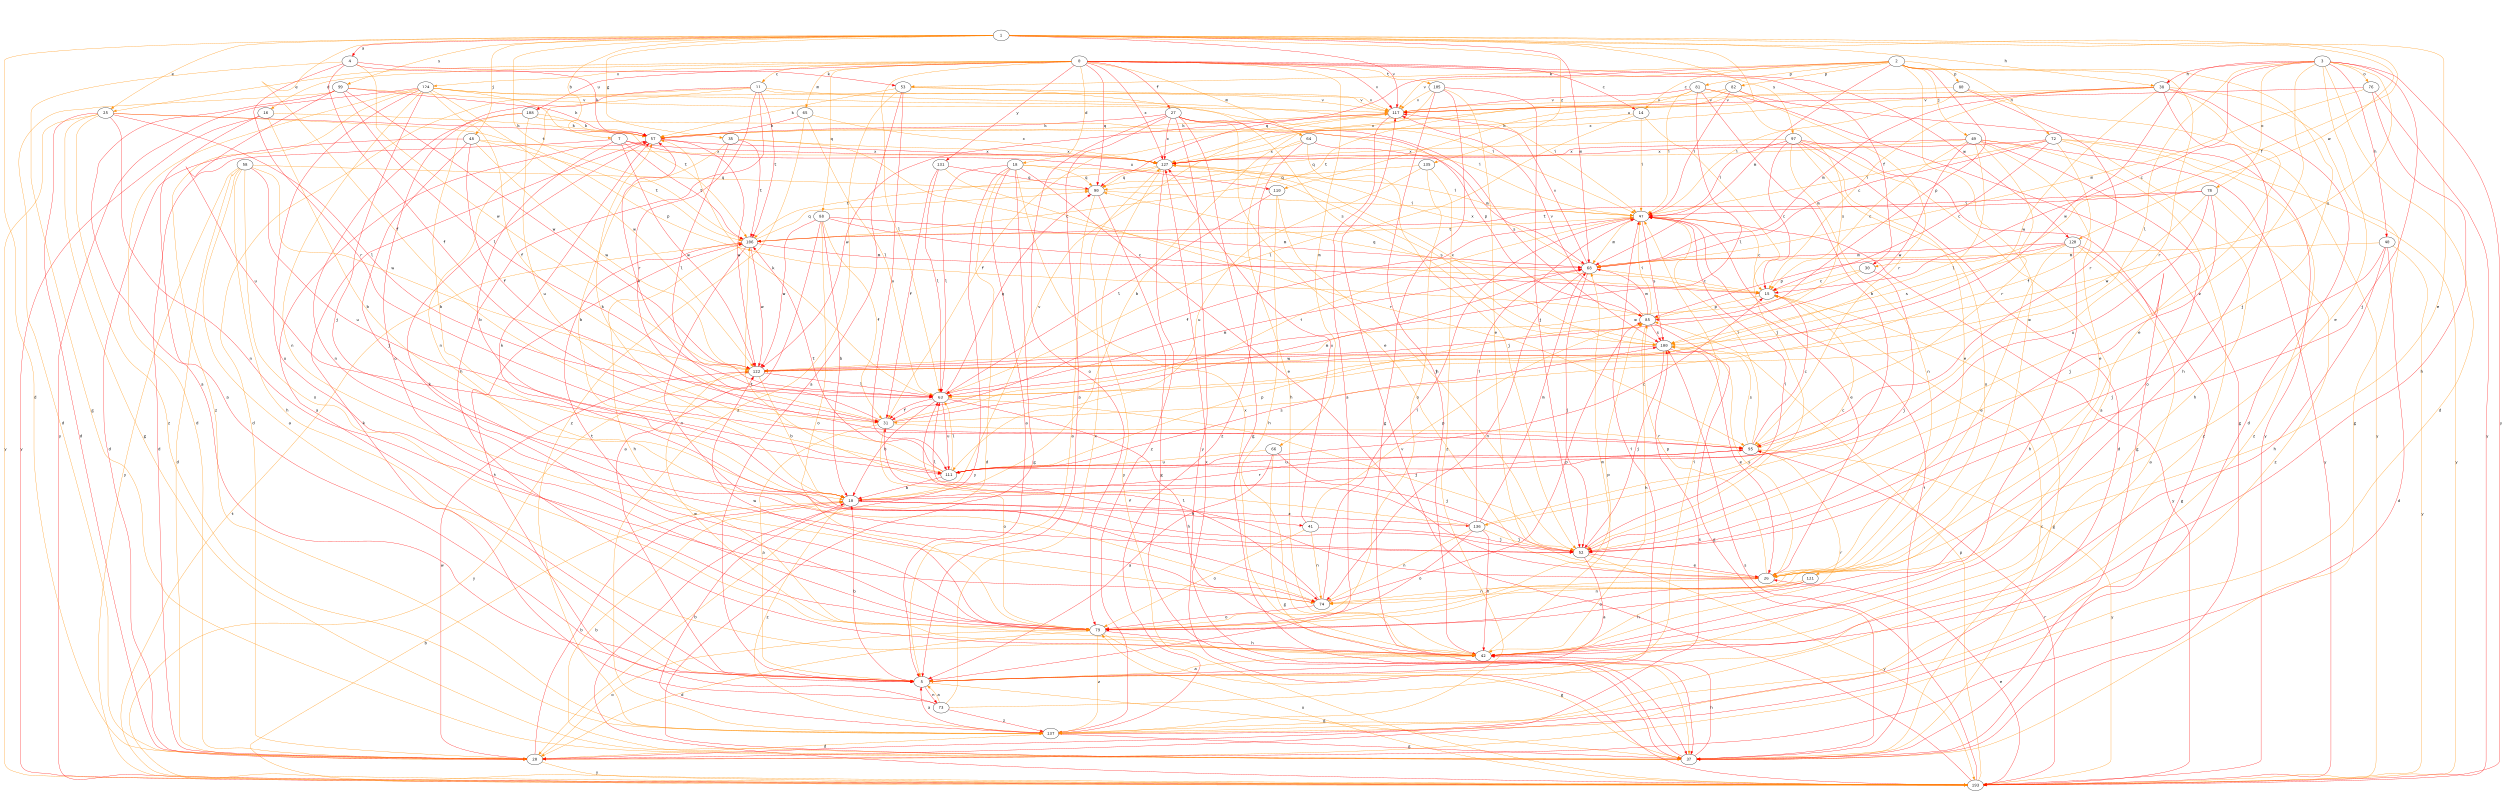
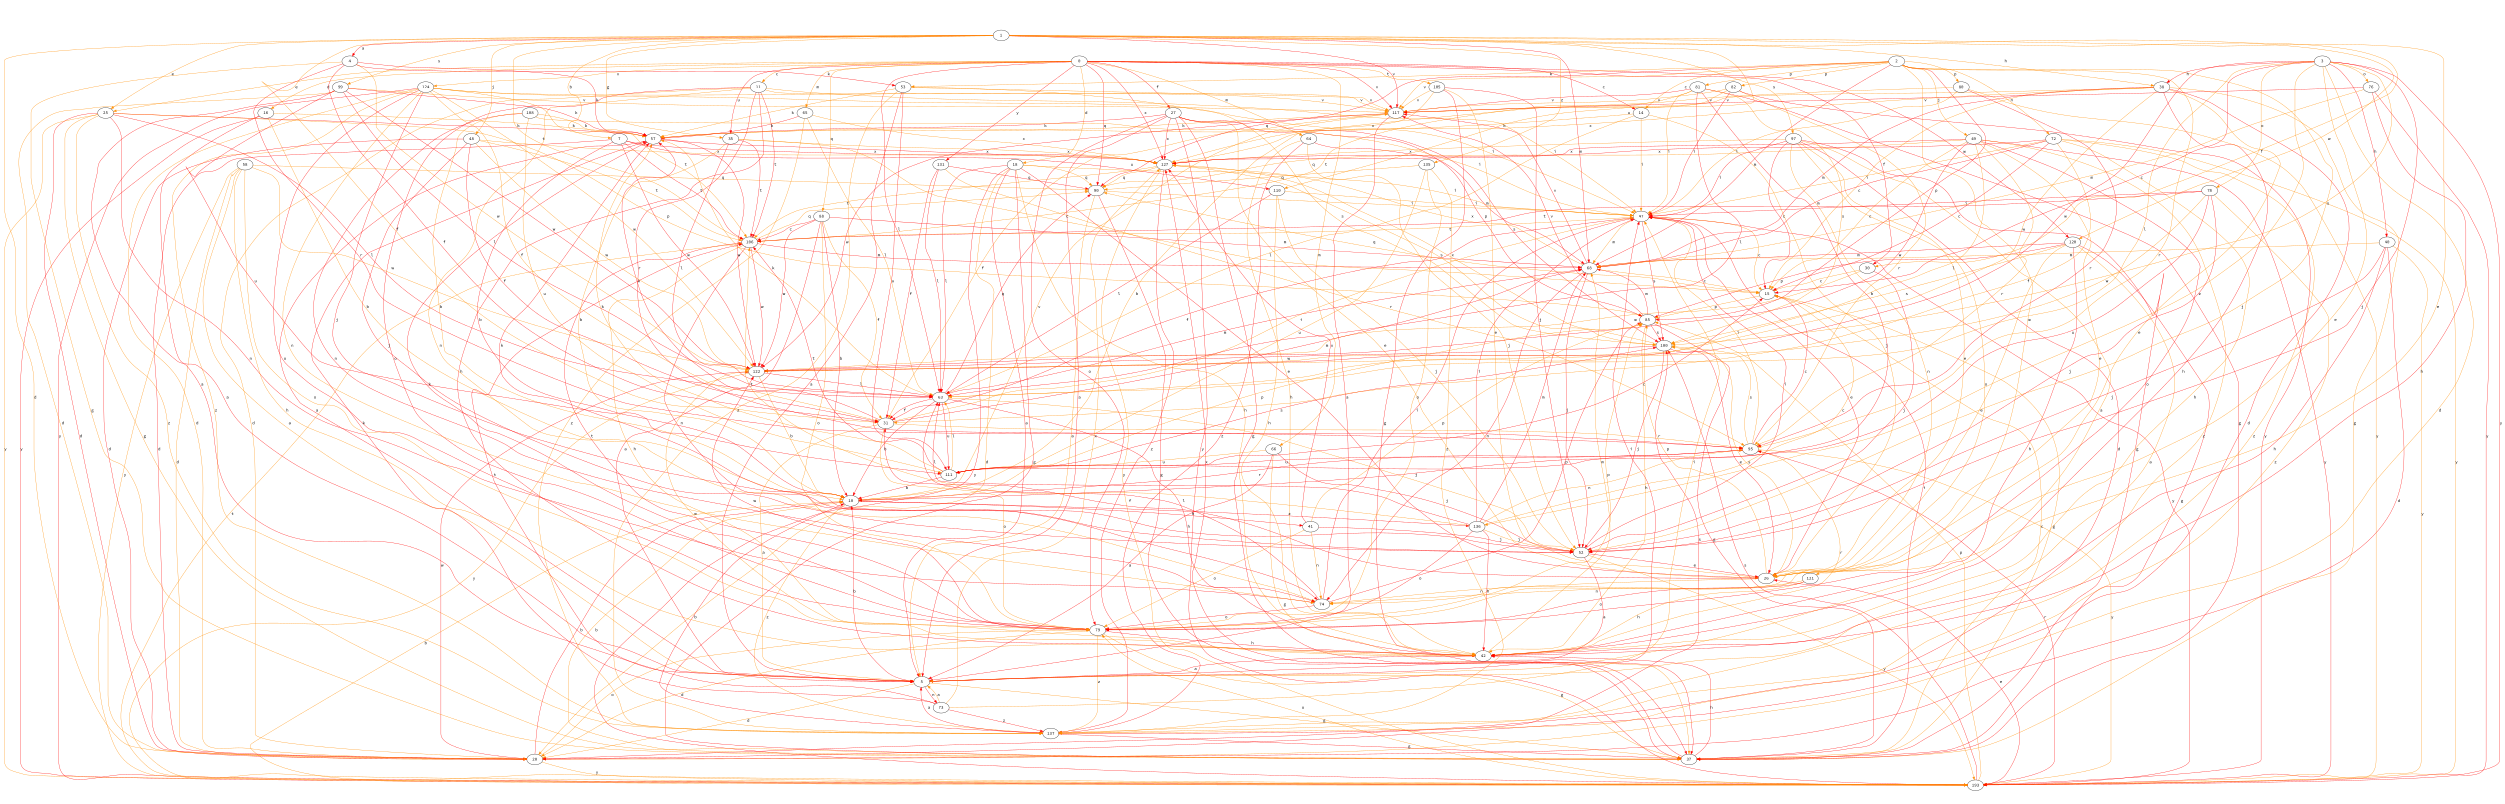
edge "0" -> "108": now "0" -> "35"
edge "0" -> "63": color darkorange -> red
edge "64" -> "127": removed, label "x"
edge "85" -> "47": now "110" -> "47"
edge "88" -> "15": now "88" -> "106"
edge "135" -> "111": now "135" -> "10"
edge "14" -> "52": now "14" -> "26"
edge "105" -> "42": removed, label "h"
edge "58" -> "111": removed, label "u"
edge "18" -> "42": label "x" -> "h"
edge "136" -> "74": now "136" -> "95"
edge "193" -> "117": removed, label "v"
edge "42" -> "5": color darkorange -> red
edge "137" -> "20": now "5" -> "20"
